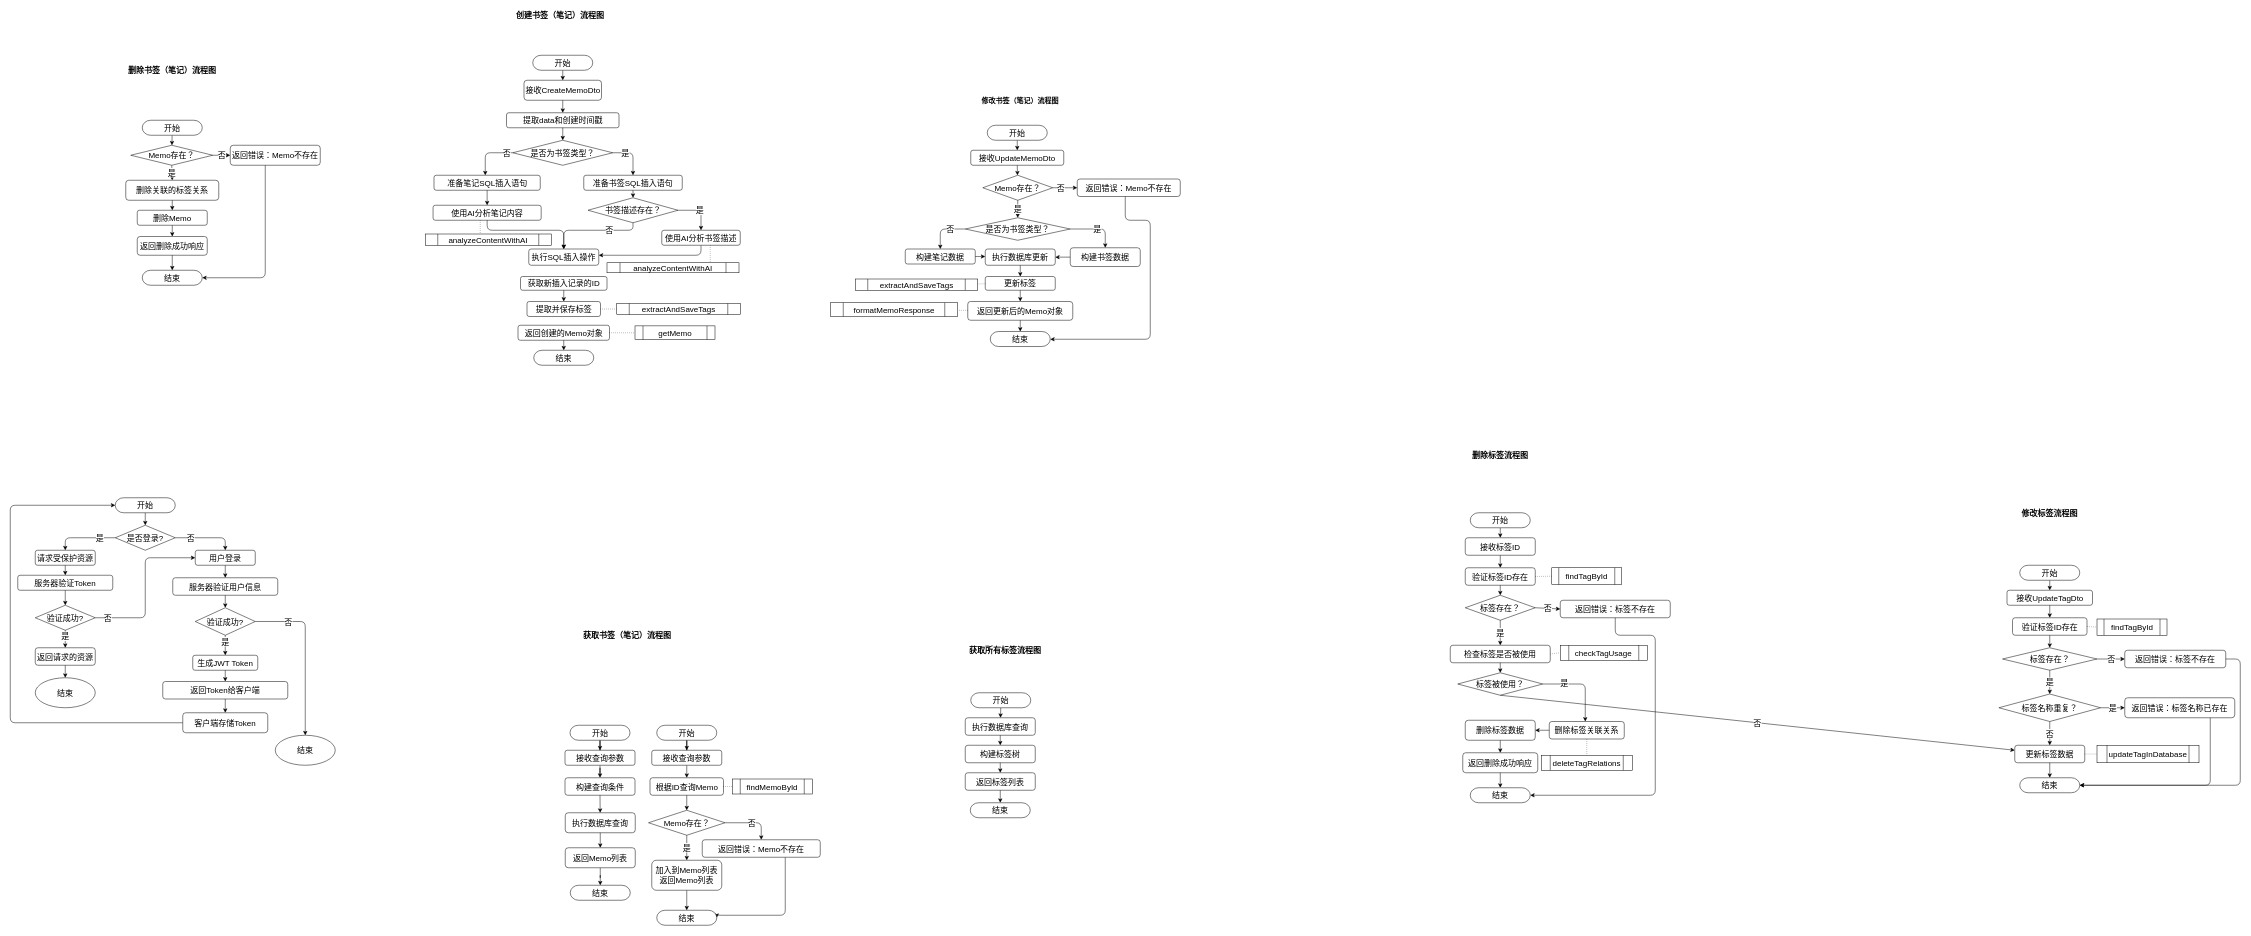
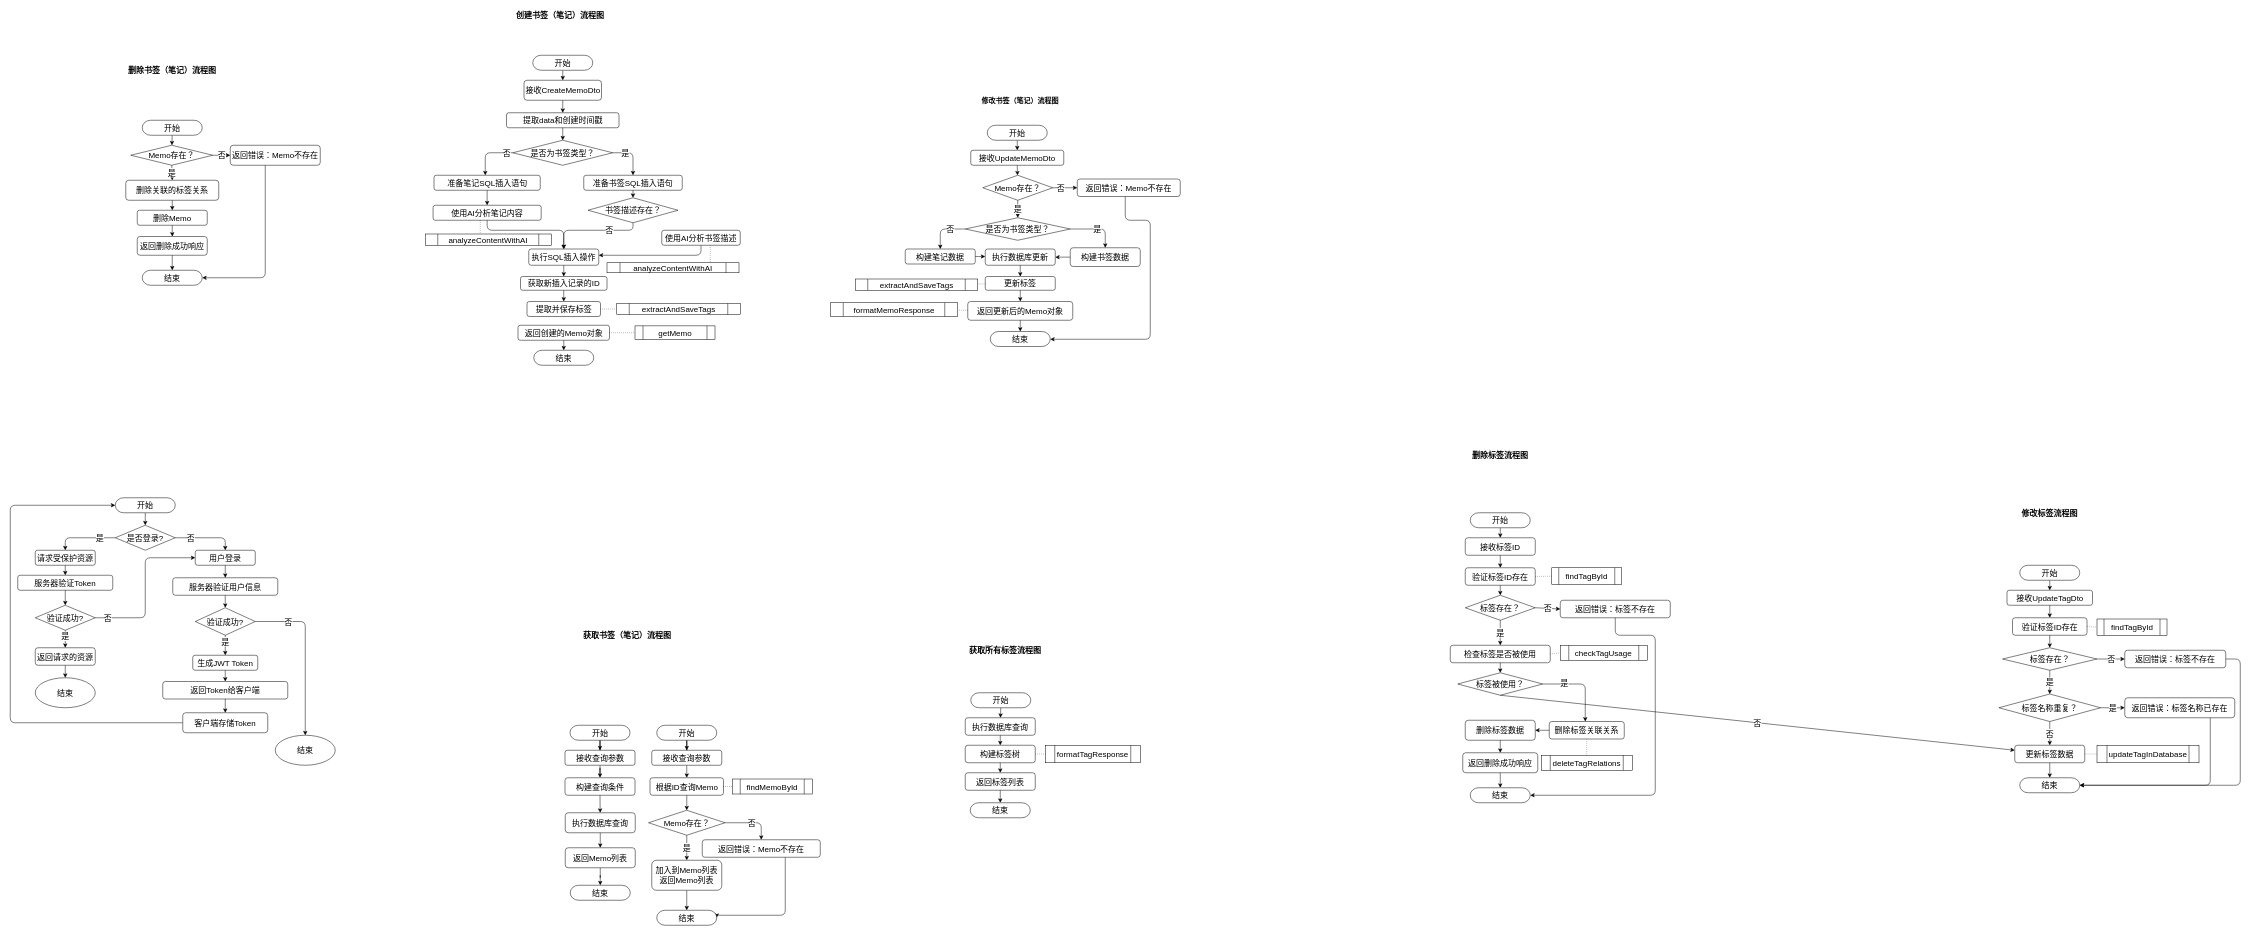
edge "书签描述存在？" -> "使用AI分析书签描述": removed, label "是"
edge "执行SQL插入操作" -> "获取新插入记录的ID": added
edge "构建标签树" -- "formatTagResponse": added
node "formatTagResponse": added
